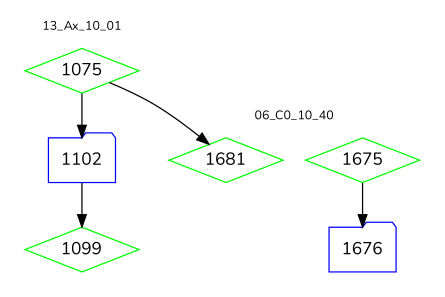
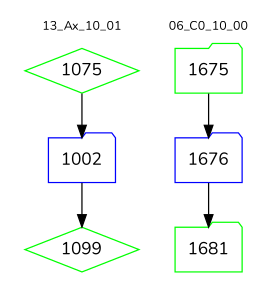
edge "1075" -> "1681": now "1676" -> "1681"
cluster "06_C0_10_40": label "06_C0_10_40" -> "06_C0_10_00"
node "1102": label "1102" -> "1002"
node "1681": shape diamond -> folder
node "1675": shape diamond -> folder
